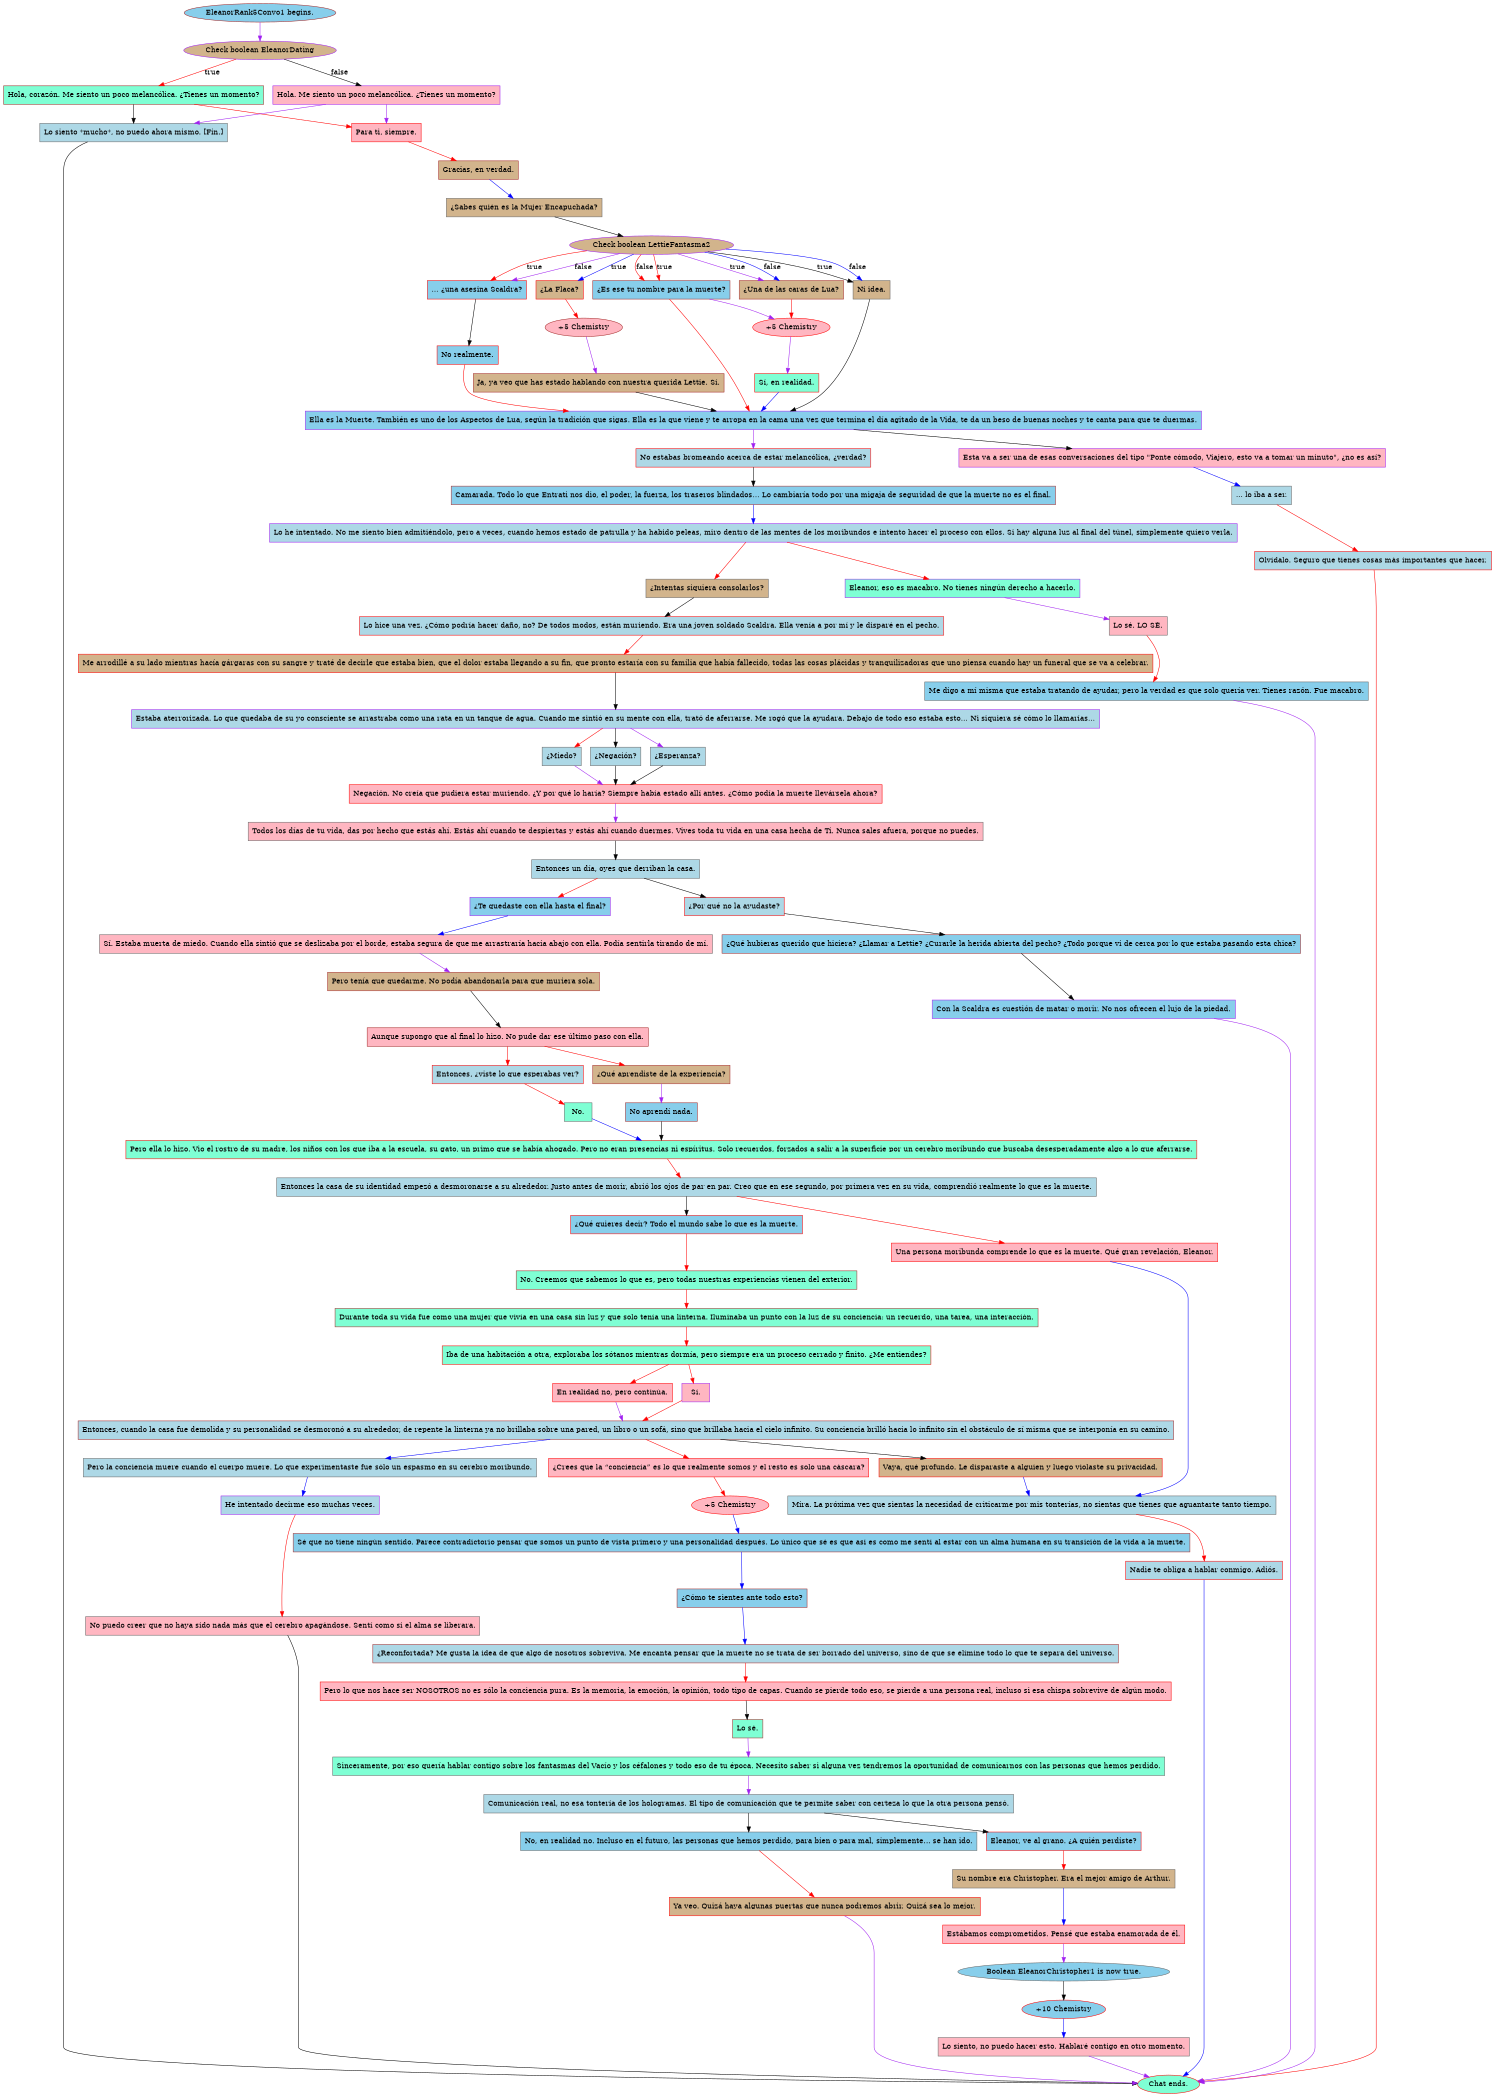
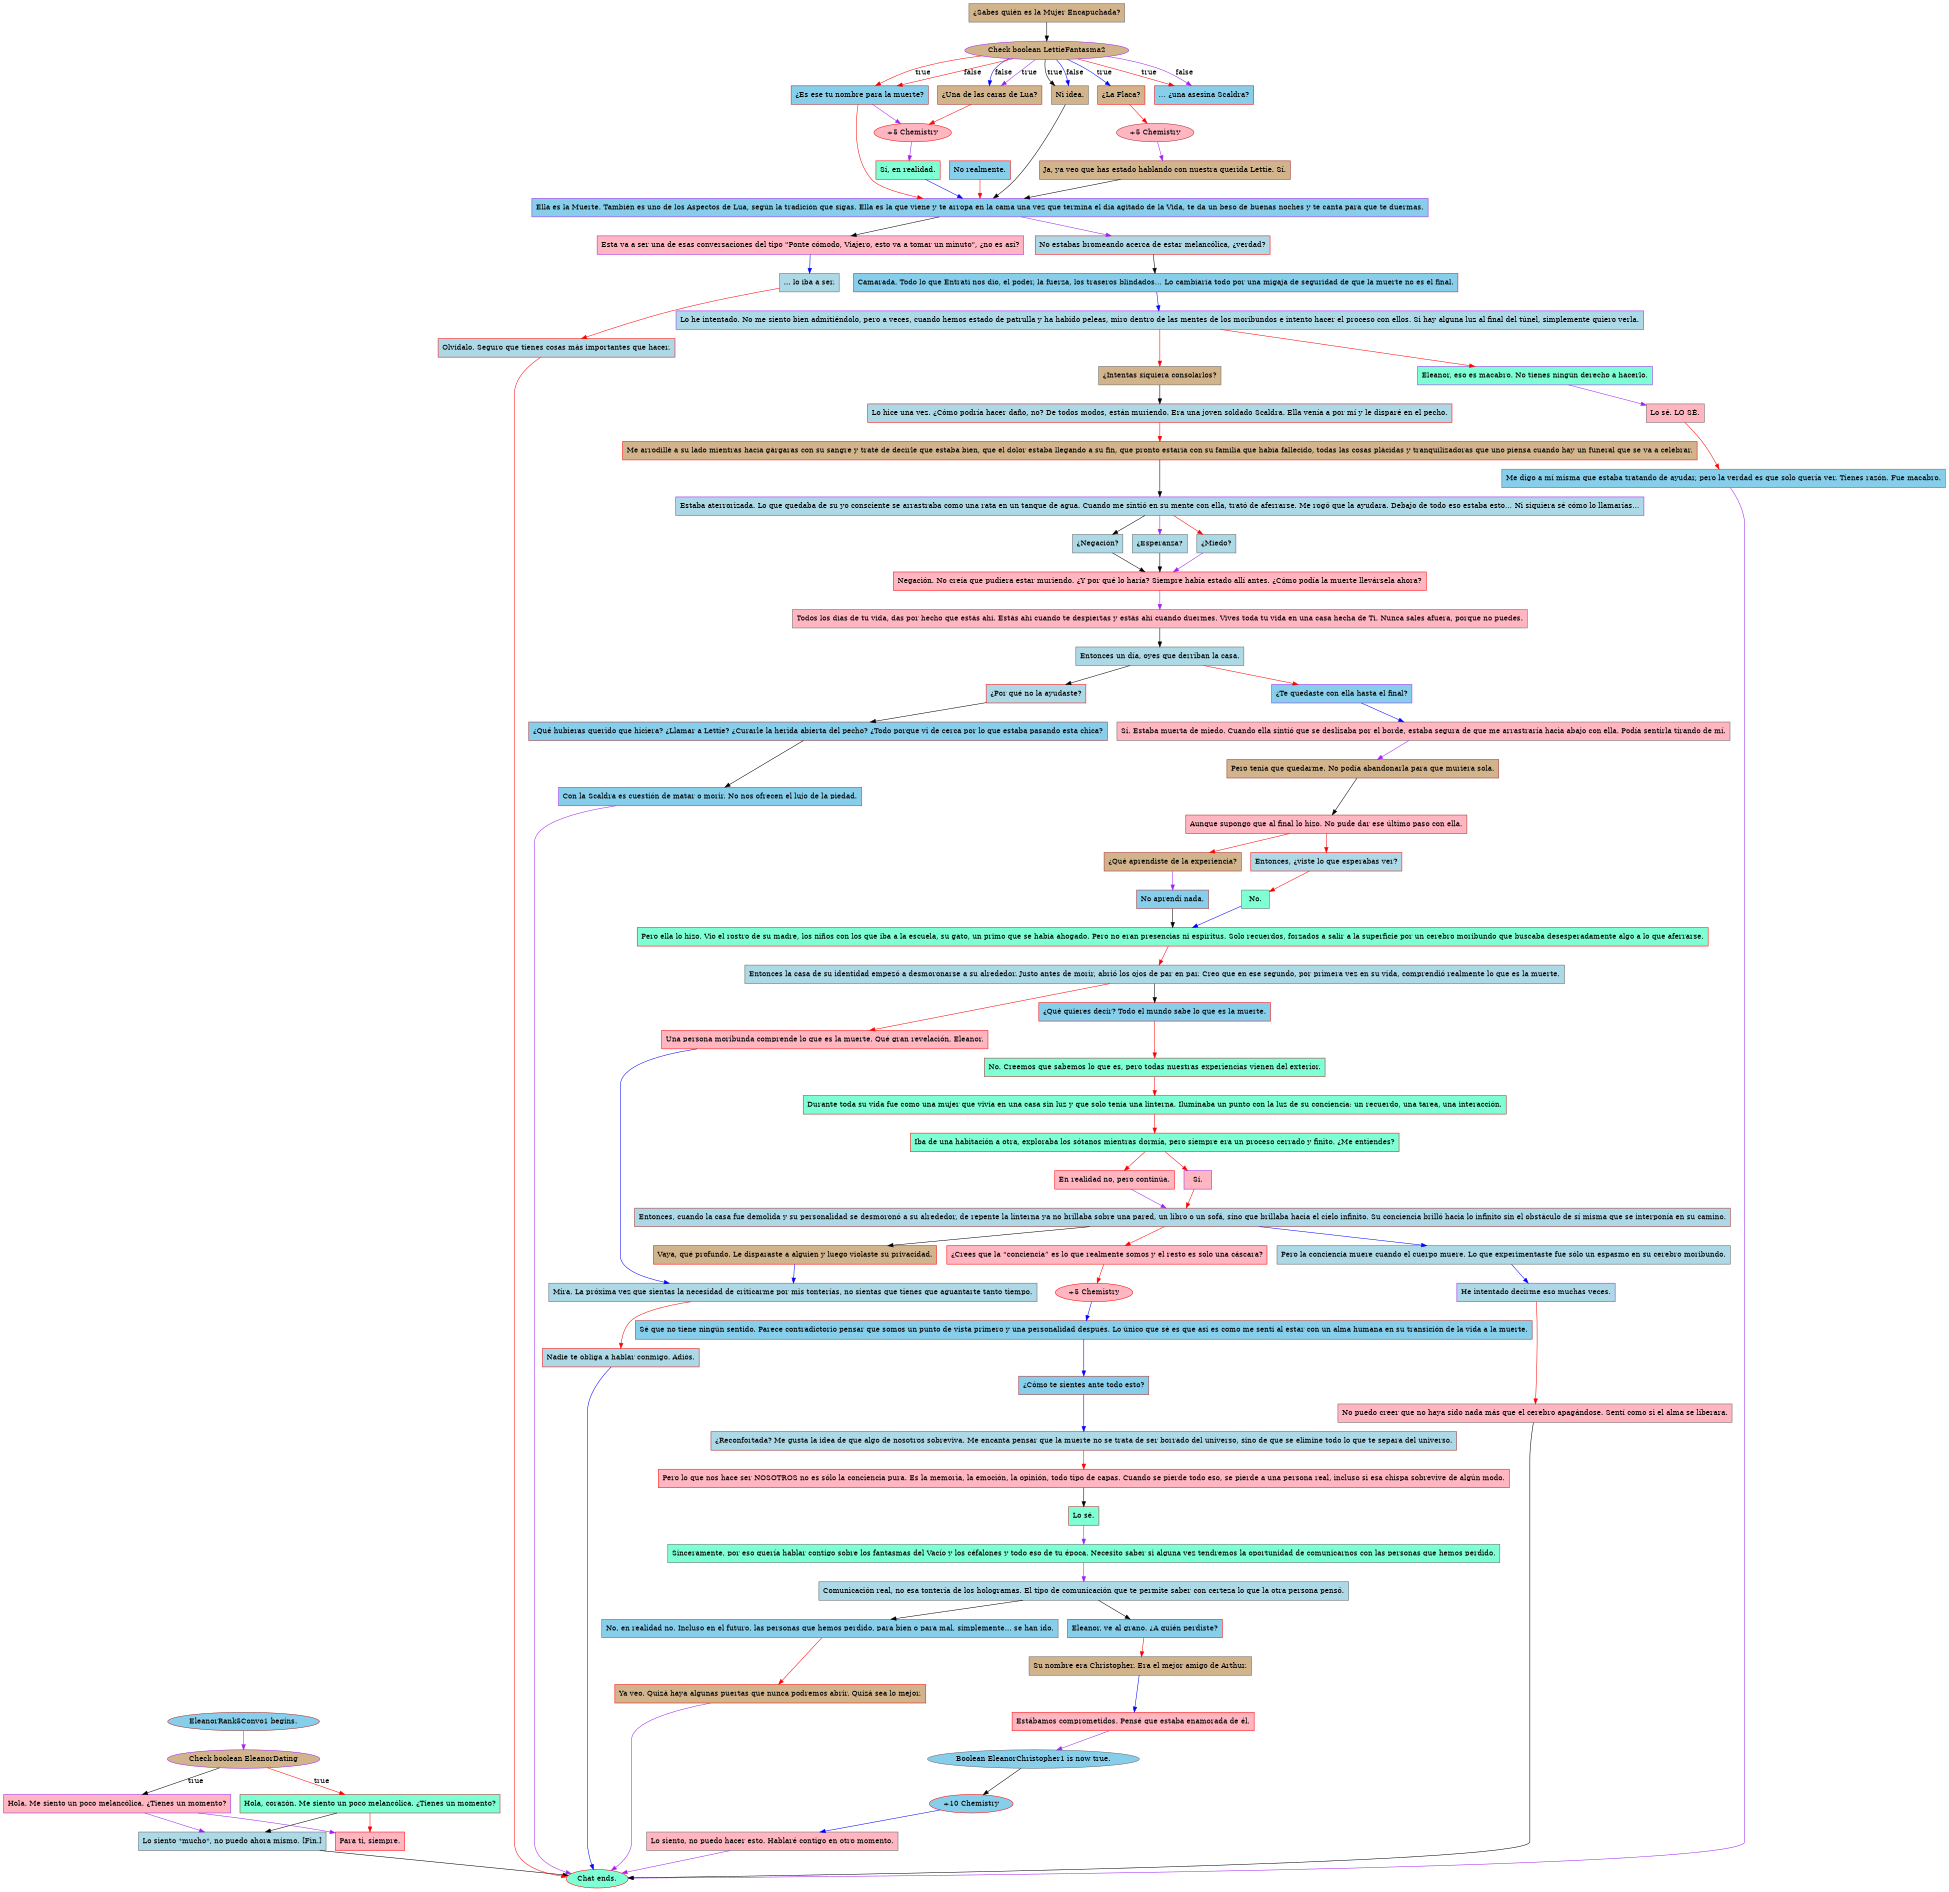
edge "Check boolean EleanorDating" -> "Hola. Me siento un poco melancólica. ¿Tienes un momento?": label "false" -> "true"
node "Gracias, en verdad.": removed
edge "… ¿una asesina Scaldra?" -> "No realmente.": removed
